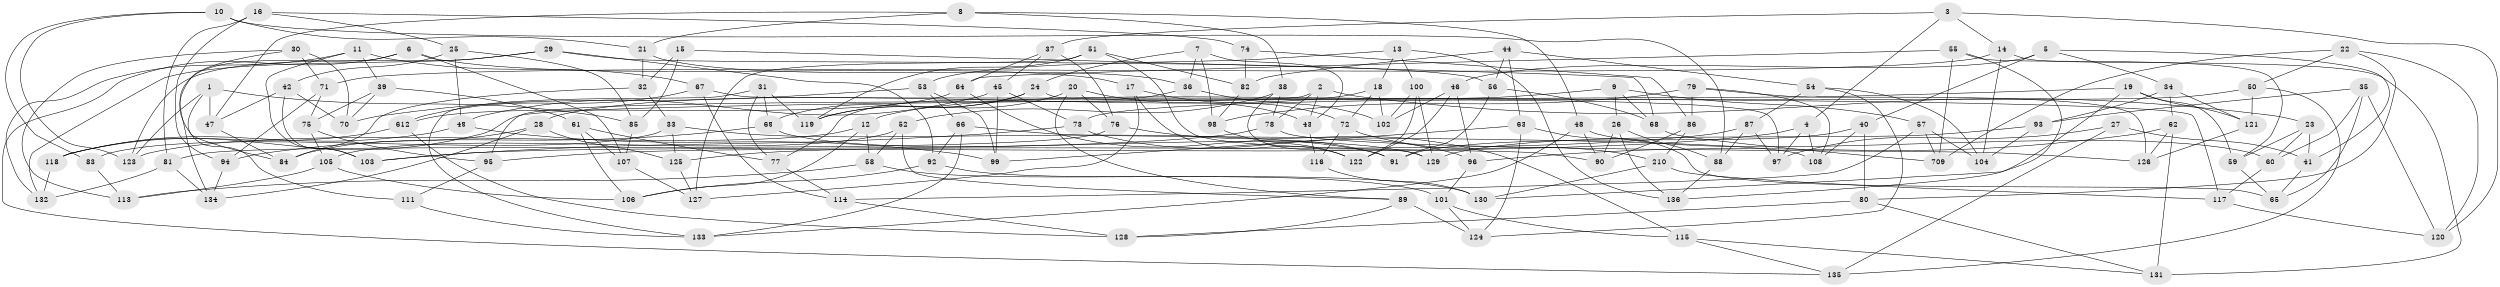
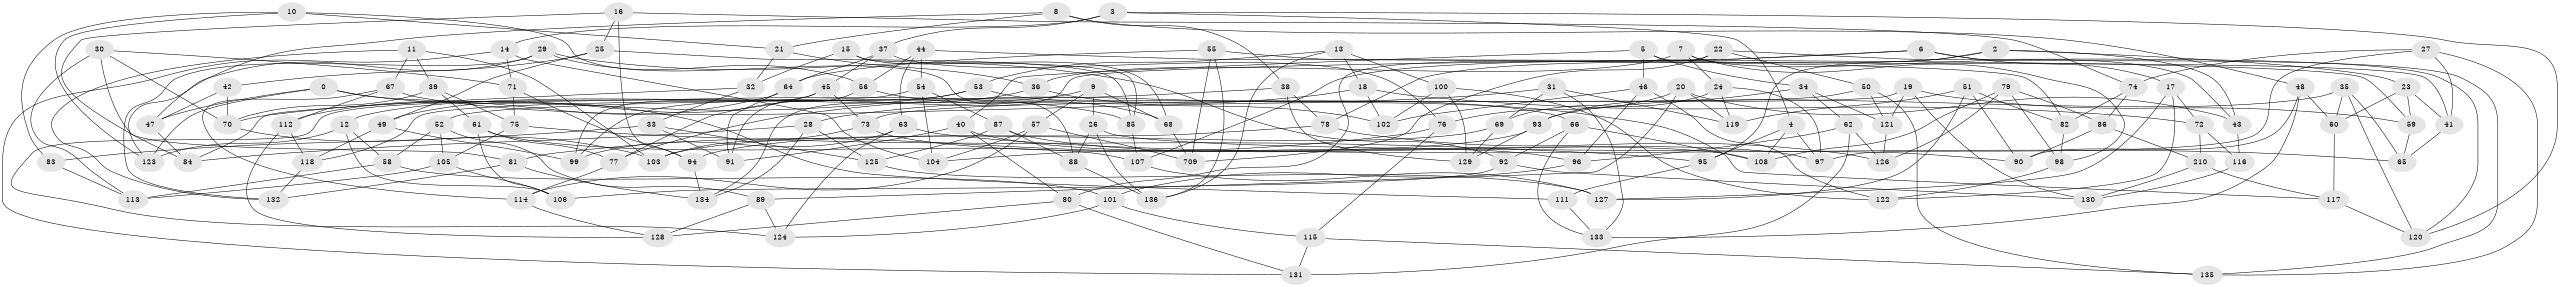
edge "27" -- "74": added
node "1": label "1" -> "0"
node "612": label "612" -> "112"
edge "42" -- "103": now "70" -- "103"
